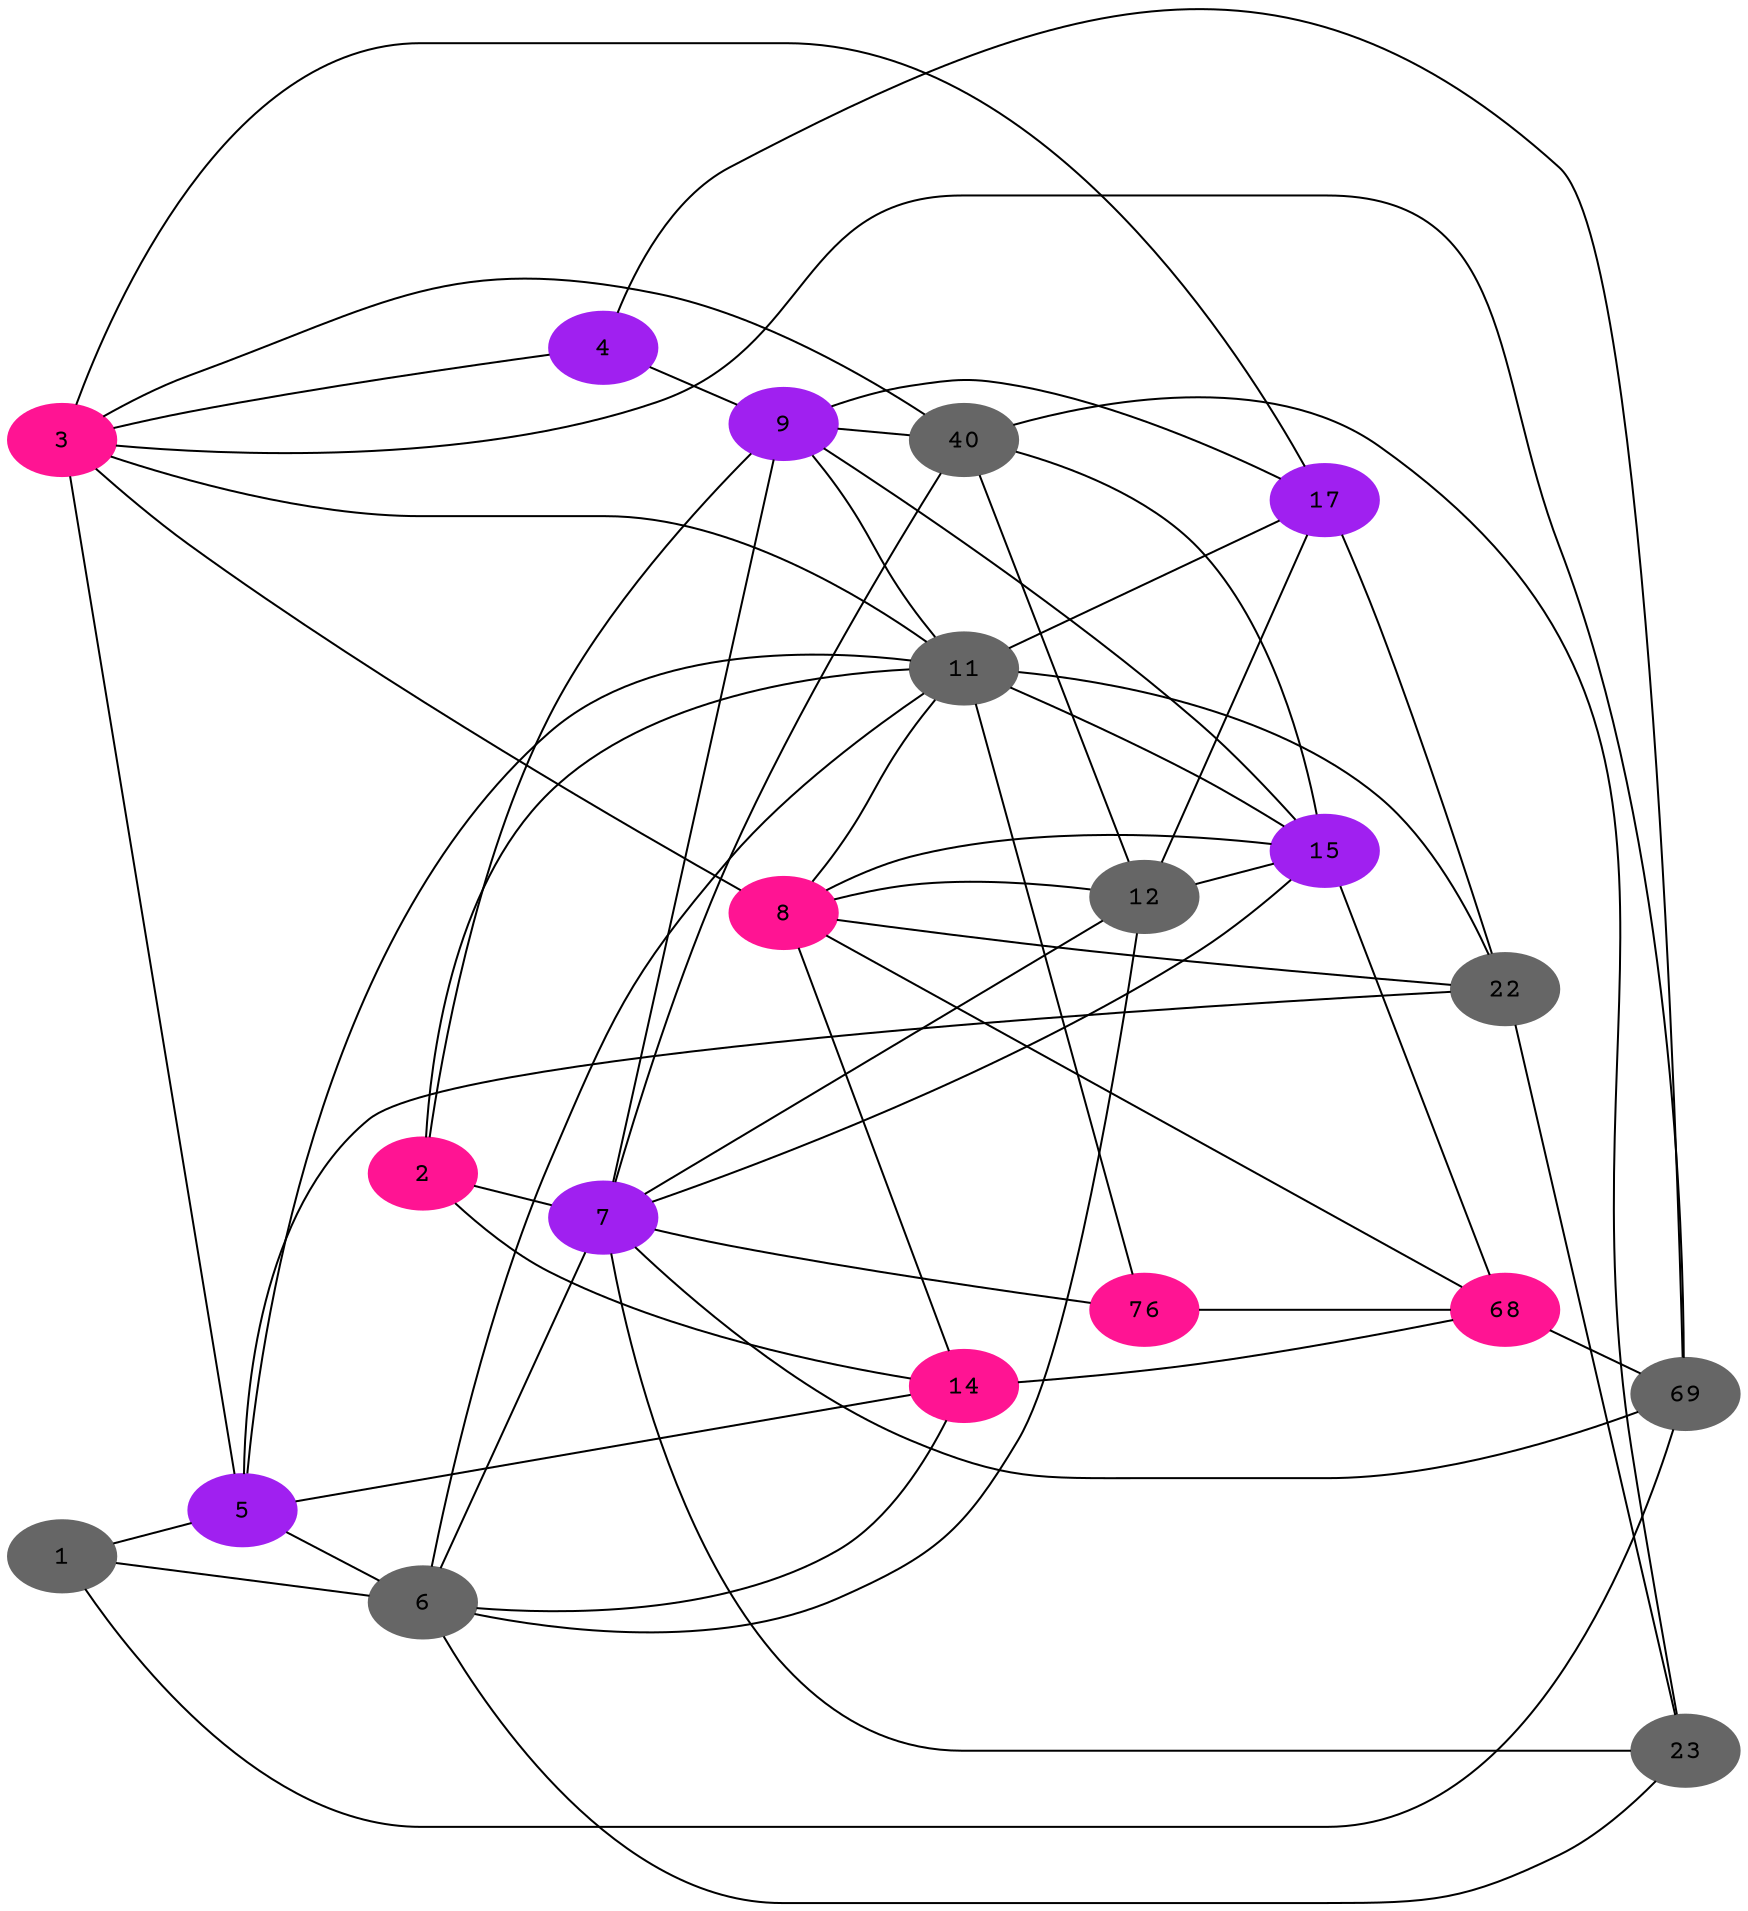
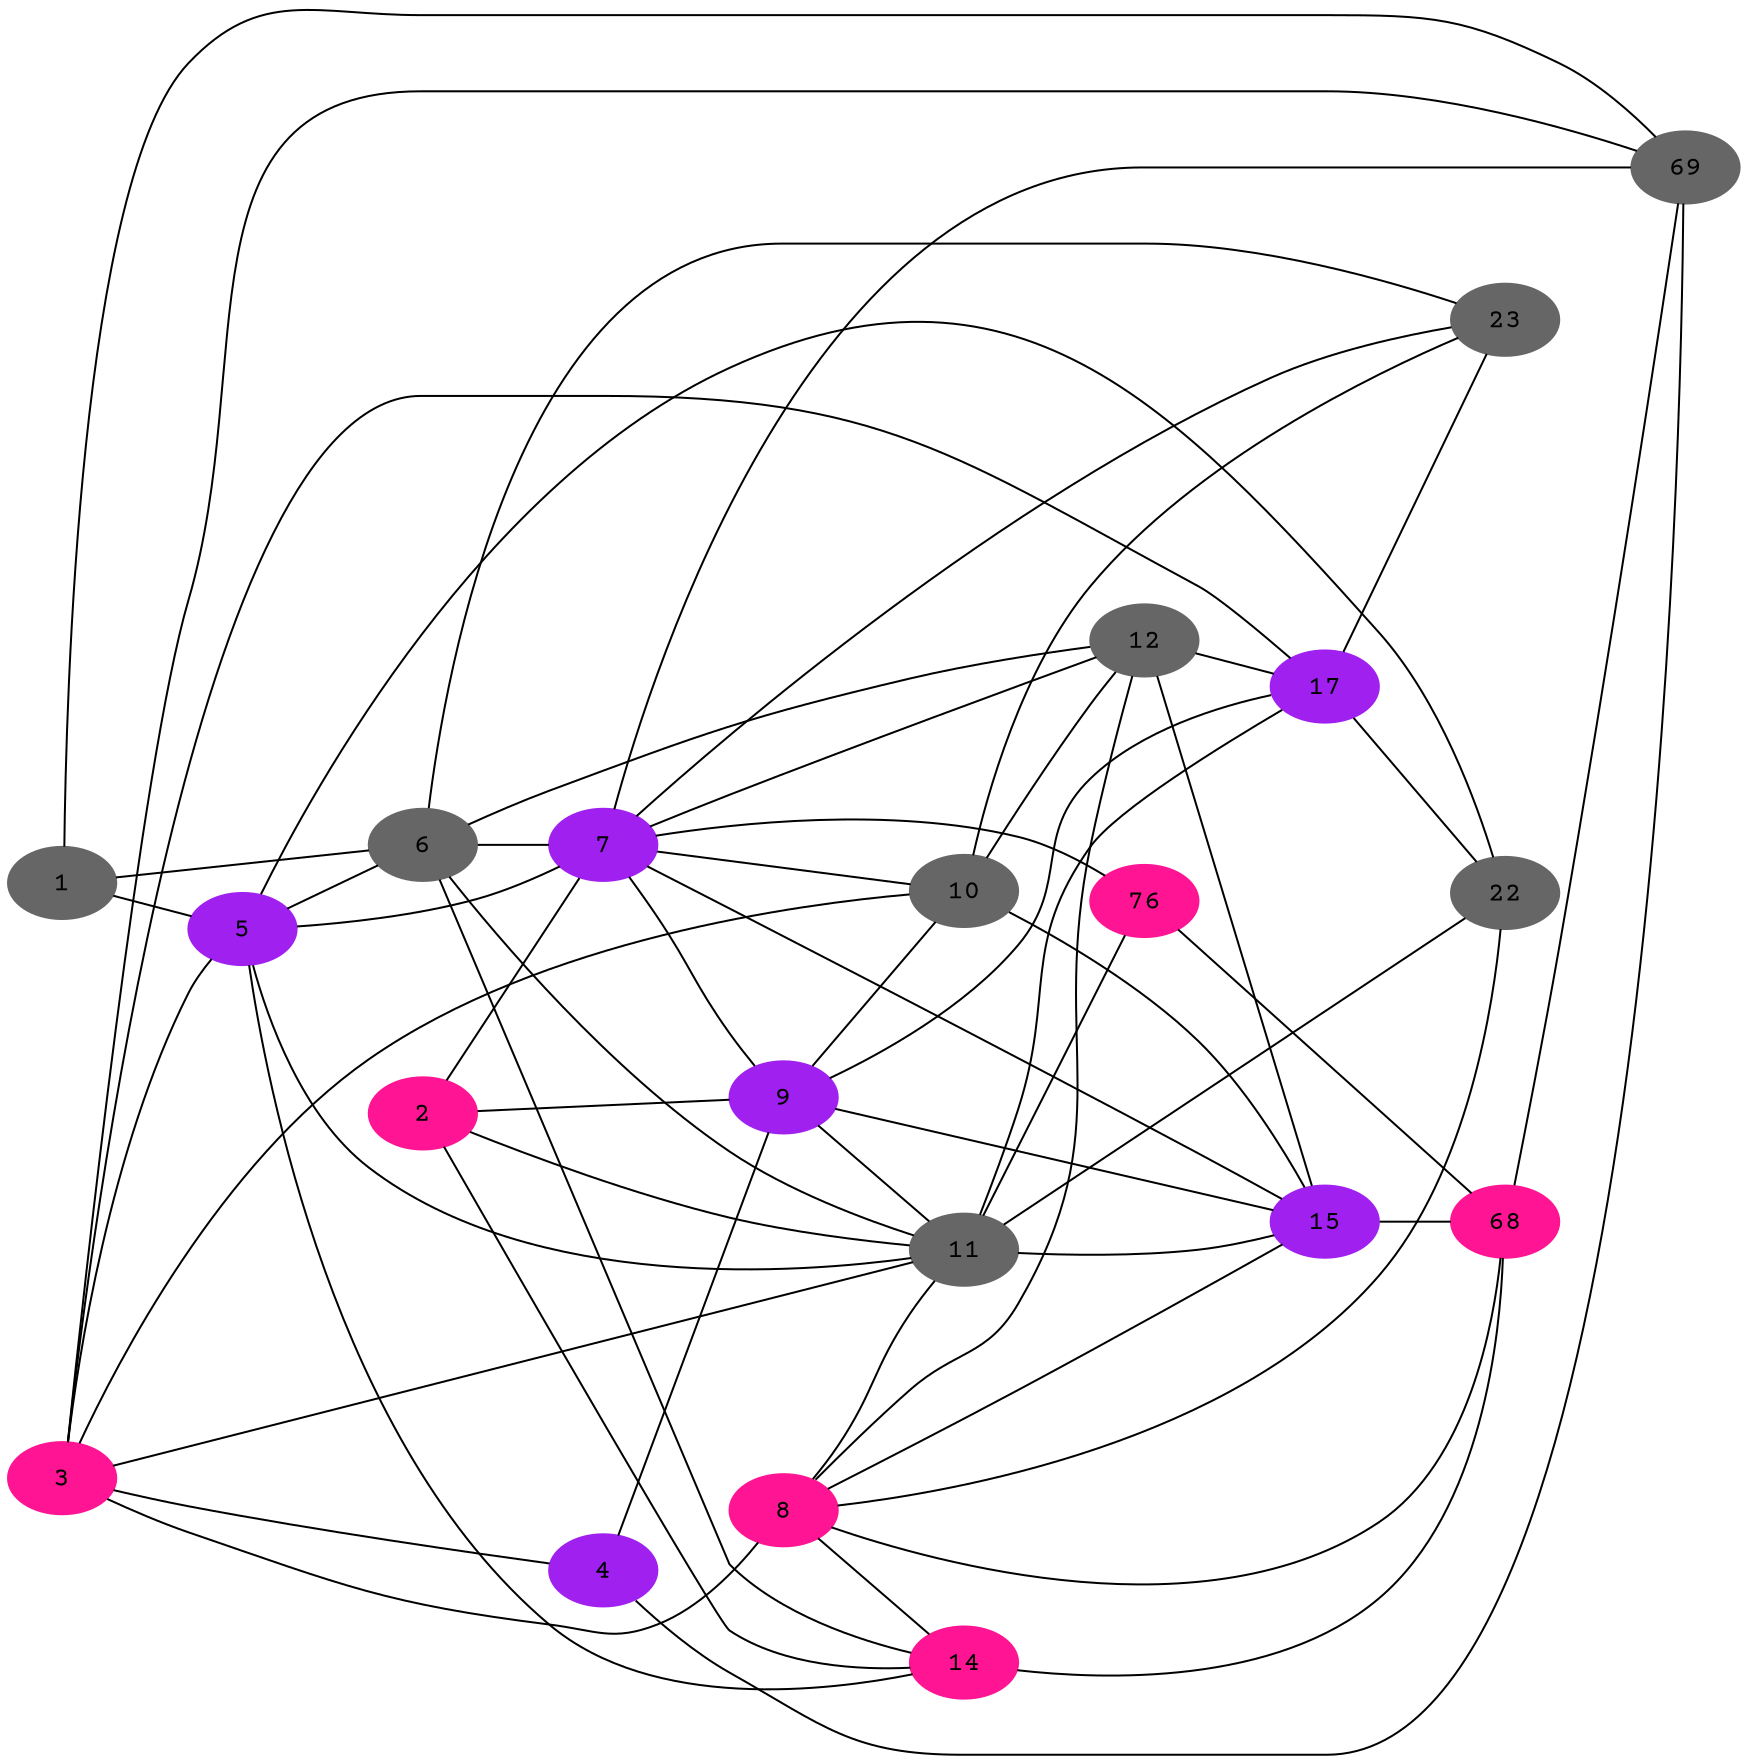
node "40": label "40" -> "10"
edge "7" -- "5": added
edge "22" -- "23": now "17" -- "23"
